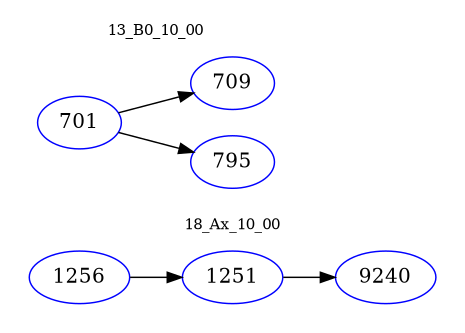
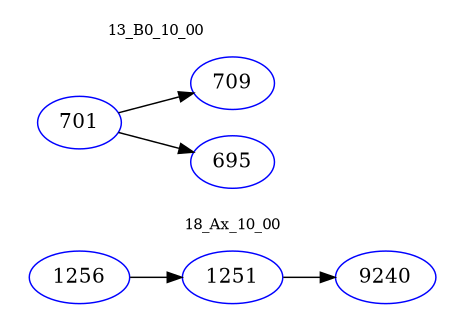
node "795": label "795" -> "695"
